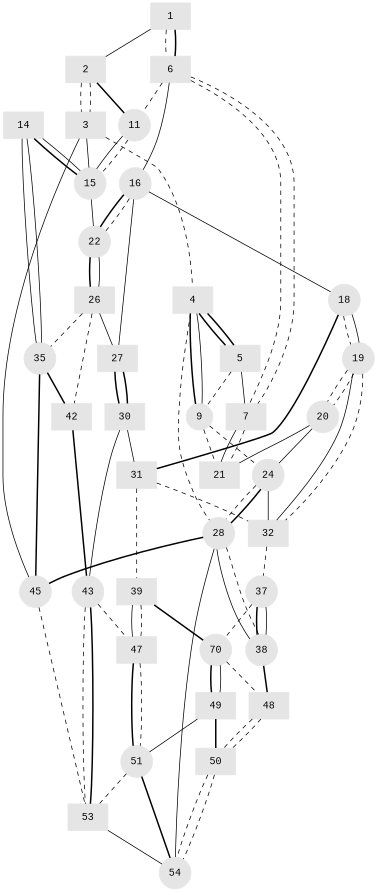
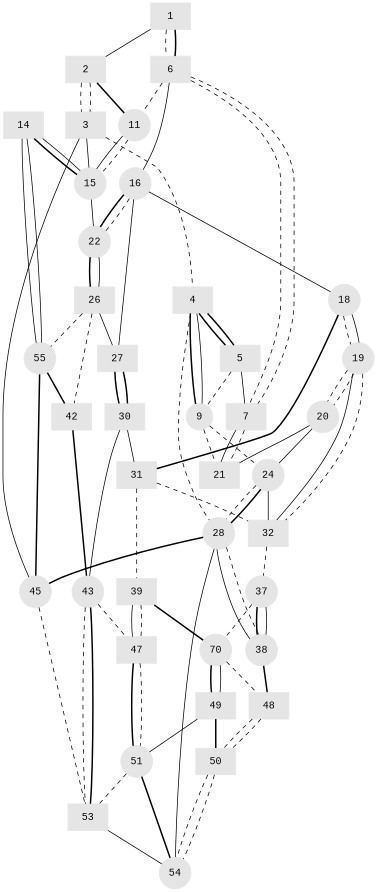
node "35": label "35" -> "55"
